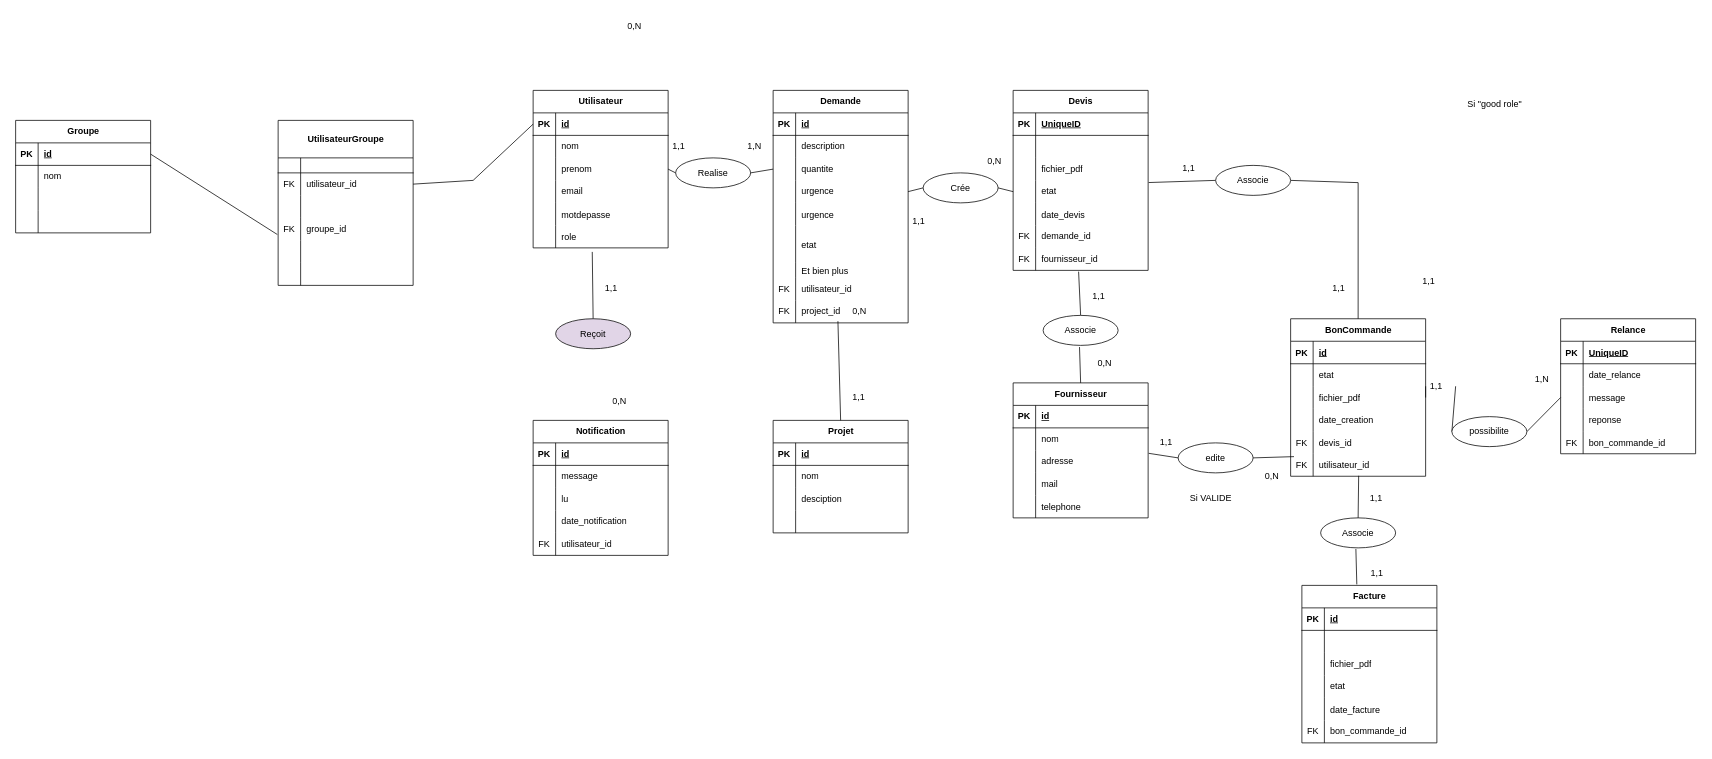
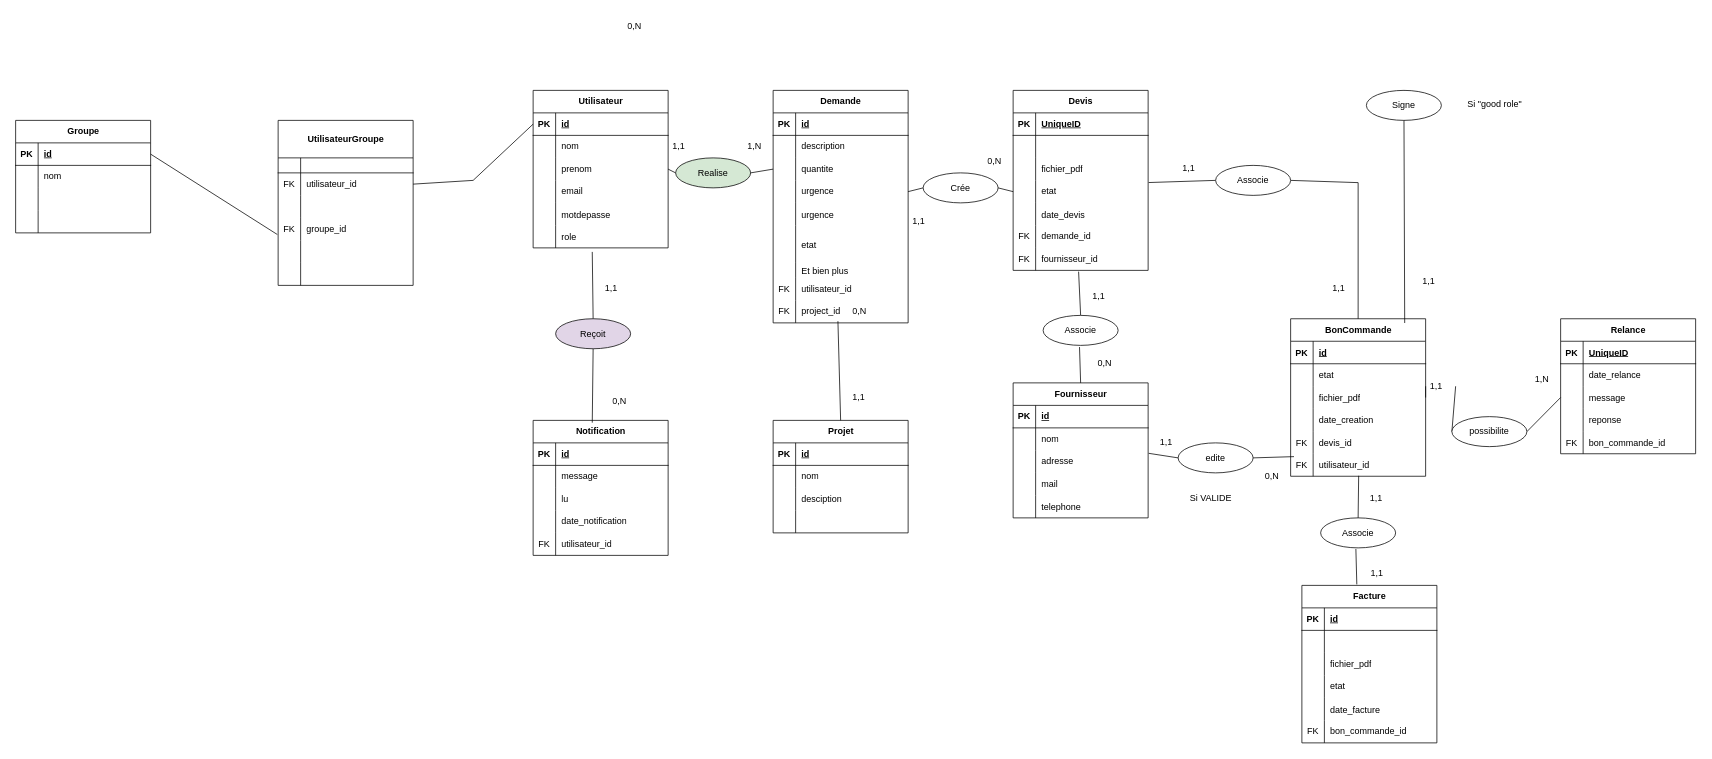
node "Signe": added
node "Realise": fillcolor #ffffff -> #d5e8d4
edge "Signe" -- "BonCommande": added
edge "Reçoit" -- "Notification": added
